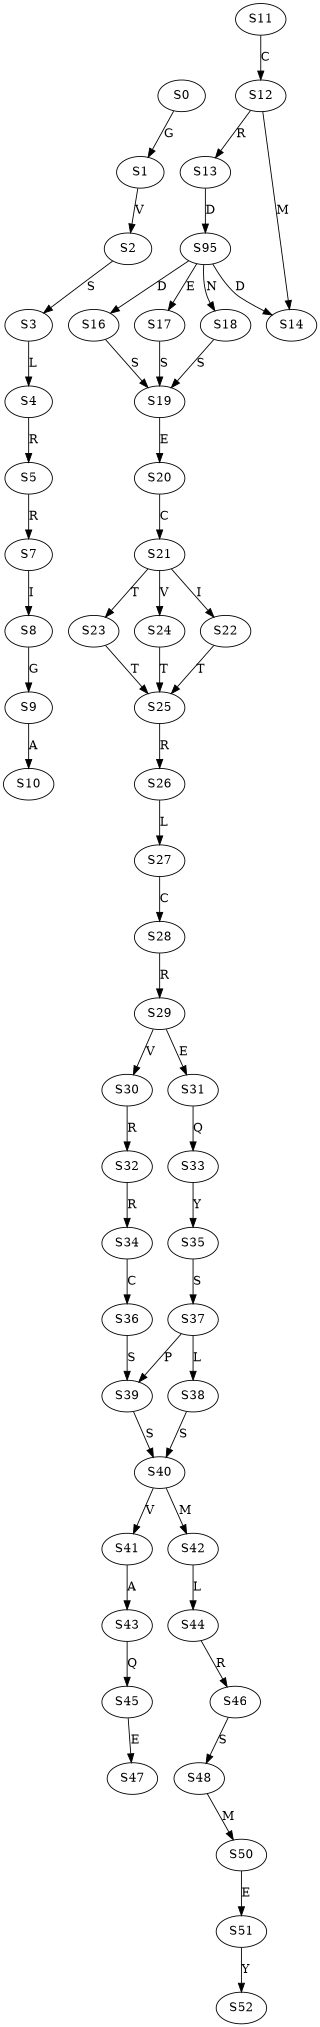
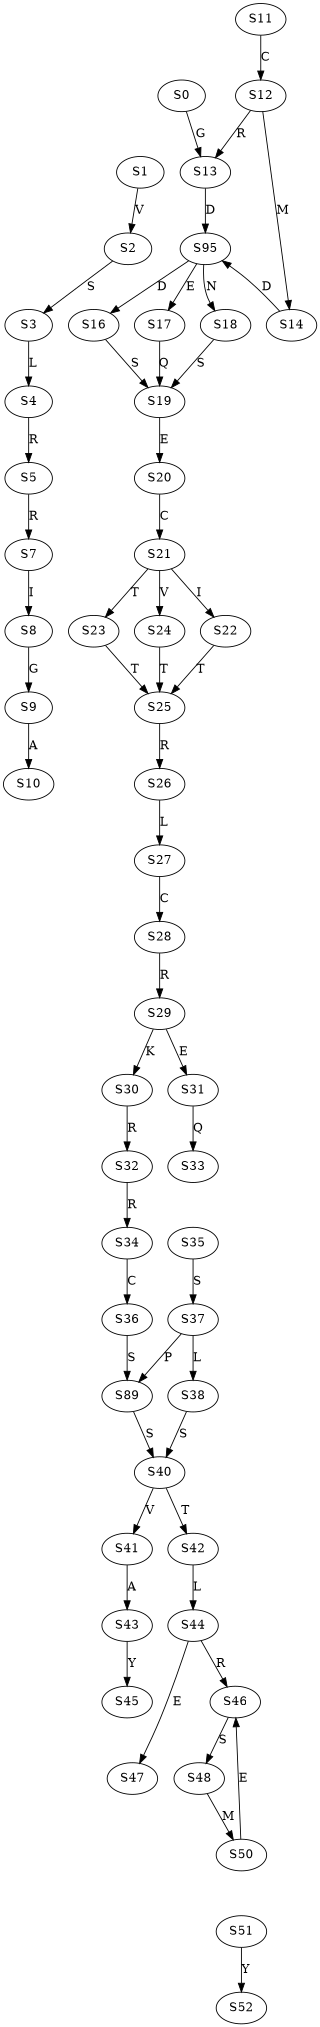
edge "S0" -> "S1": now "S0" -> "S13"
edge "S95" -> "S14": reversed
edge "S17" -> "S19": label "S" -> "Q"
edge "S29" -> "S30": label "V" -> "K"
edge "S33" -> "S35": removed, label "Y"
node "S39": label "S39" -> "S89"
edge "S40" -> "S42": label "M" -> "T"
edge "S43" -> "S45": label "Q" -> "Y"
edge "S45" -> "S47": now "S44" -> "S47"
edge "S50" -> "S51": now "S50" -> "S46"
